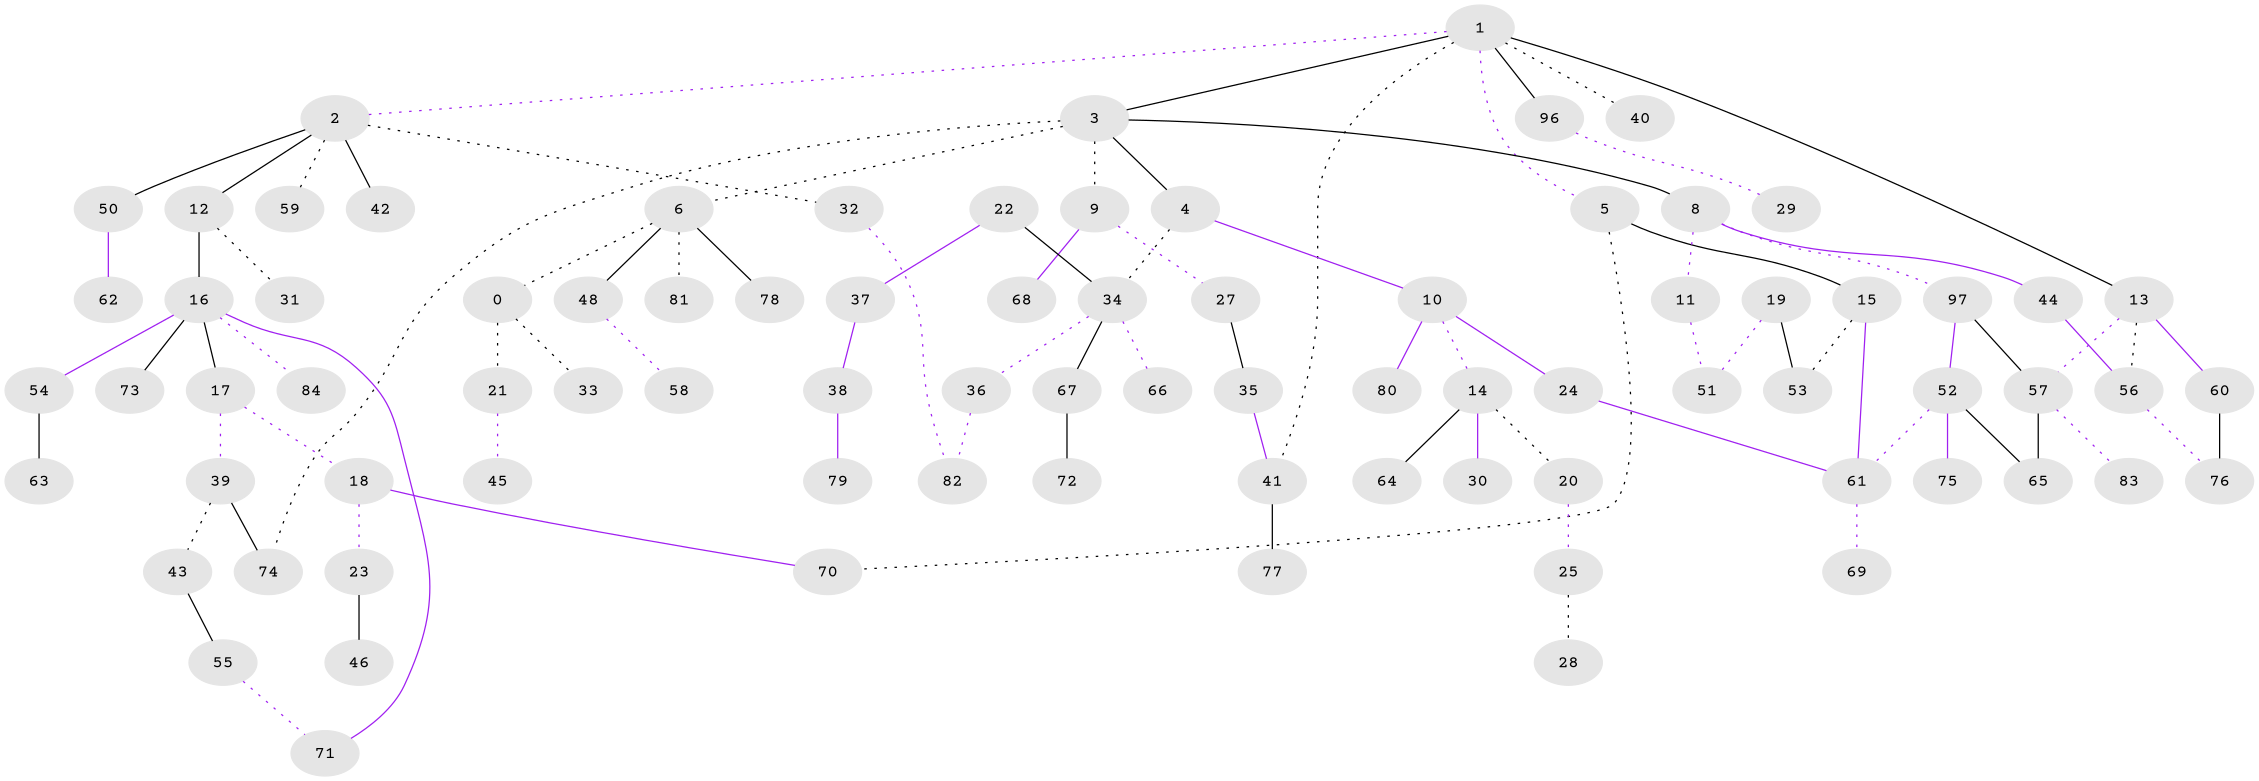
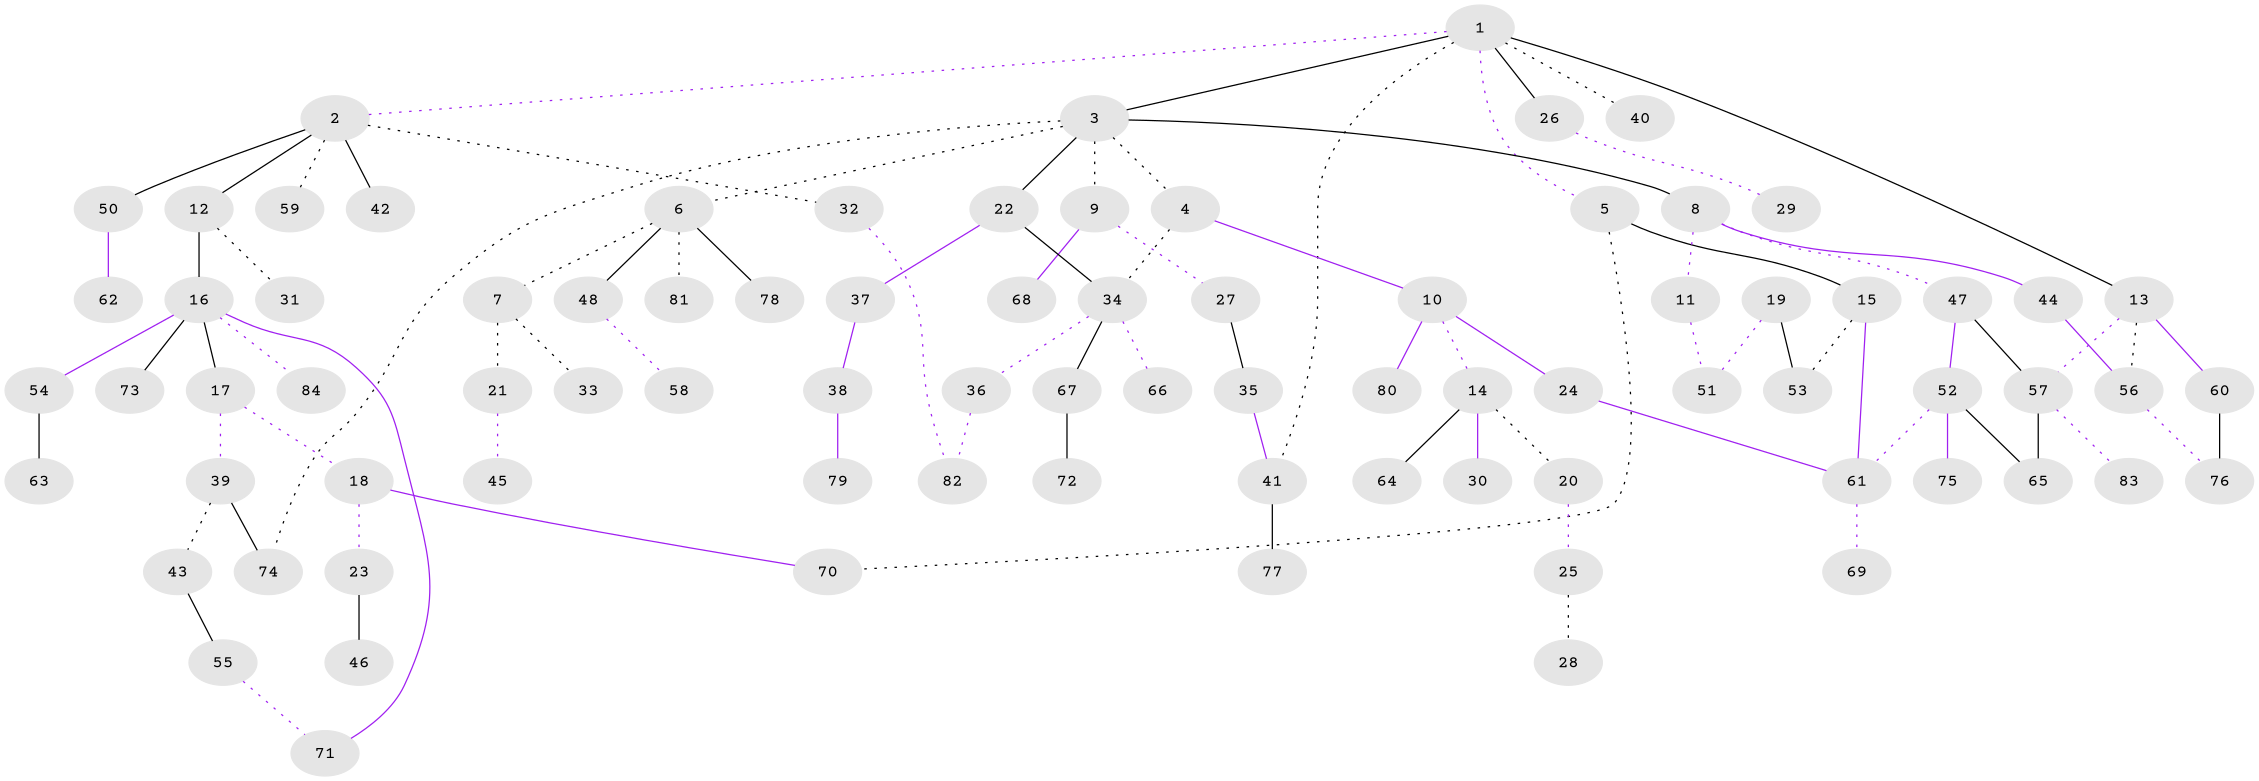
node "96": label "96" -> "26"
edge "3" -- "22": added
edge "3" -- "4": style solid -> dotted
node "0": label "0" -> "7"
node "97": label "97" -> "47"
